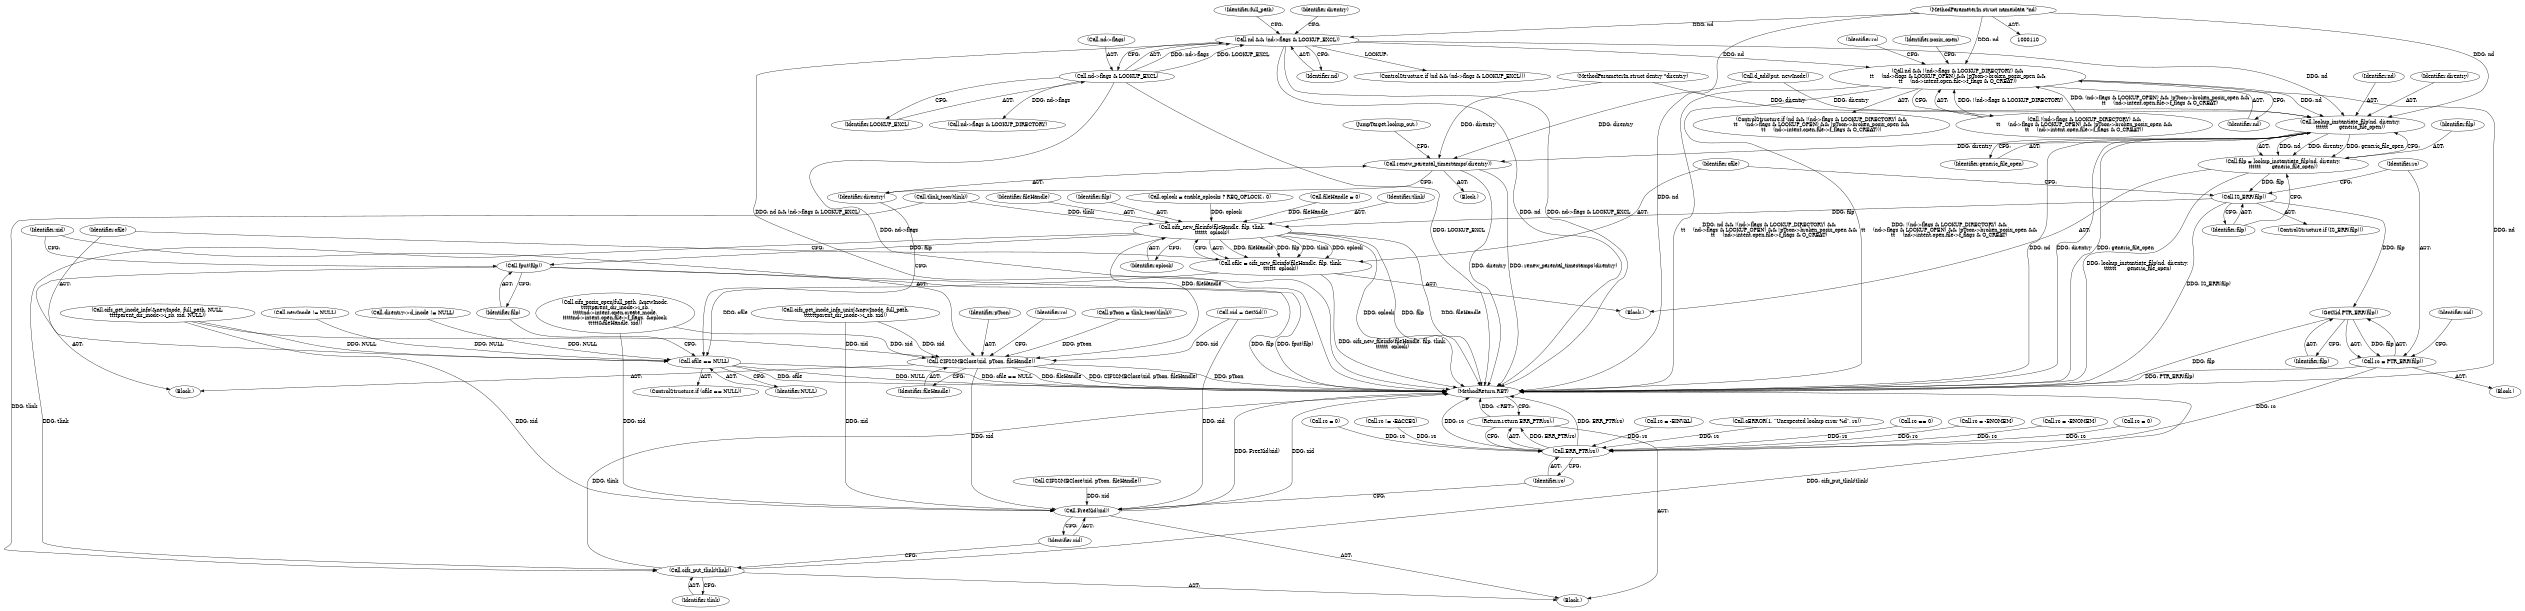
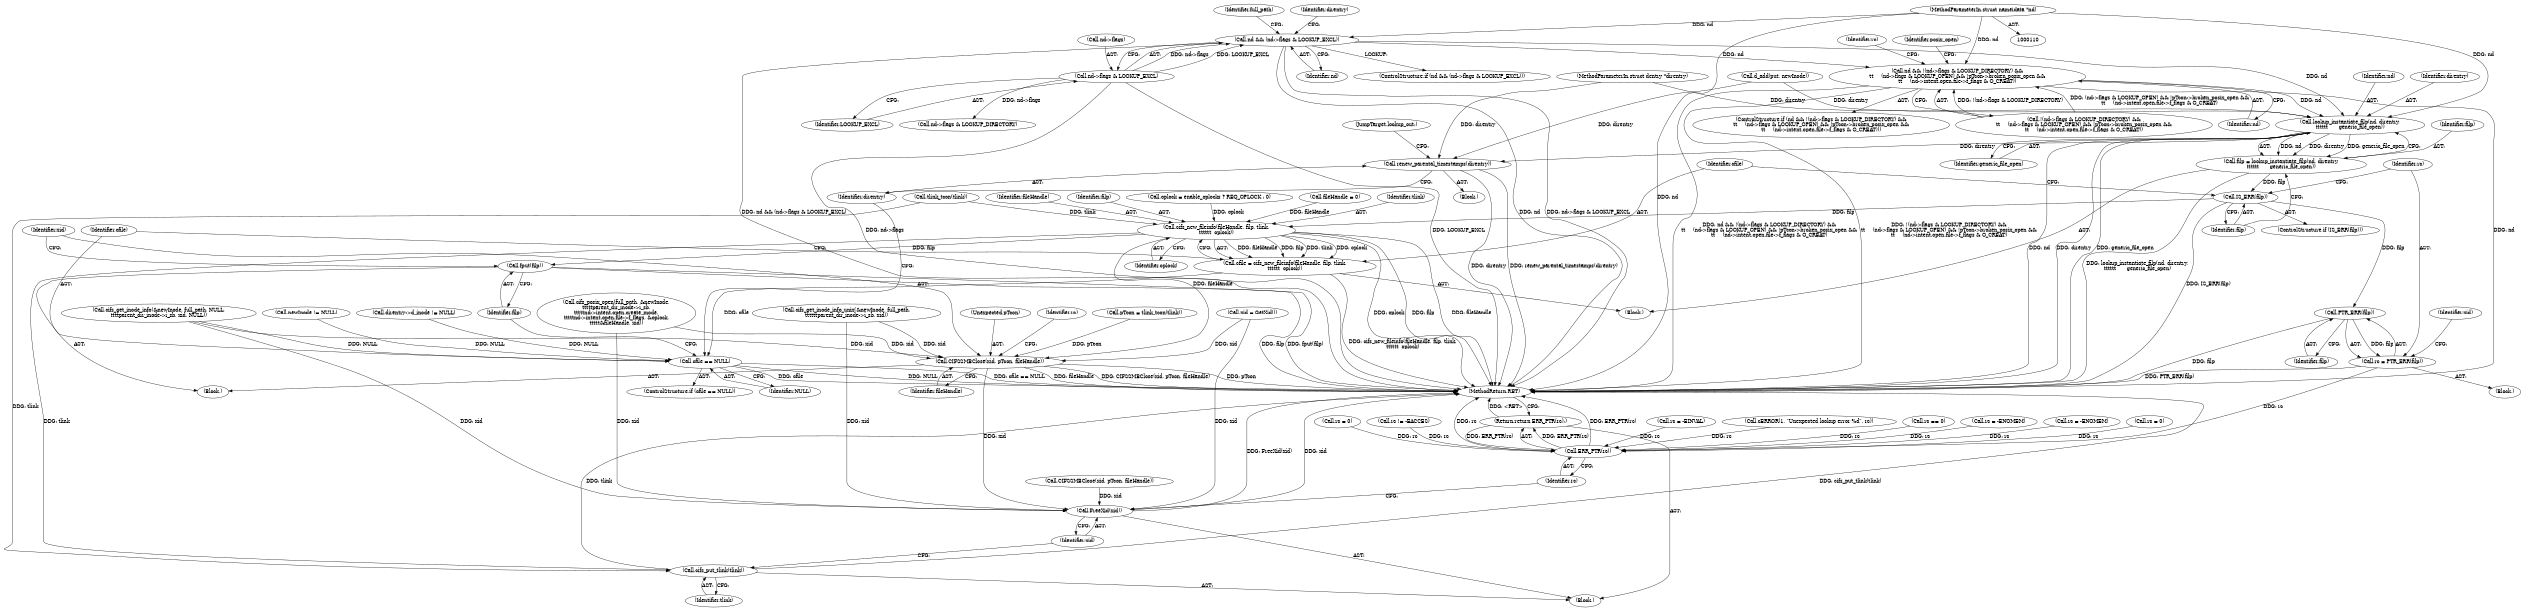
node "(Identifier,pTcon)": label "(Identifier,pTcon)" -> "(Unexpected,pTcon)"
node "(GetXid,PTR_ERR(filp))": label "(GetXid,PTR_ERR(filp))" -> "(Call,PTR_ERR(filp))"
edge "(Return,return ERR_PTR(rc);)" -> "(Call,ERR_PTR(rc))": label "CFG: " -> "DDG: ERR_PTR(rc)"
